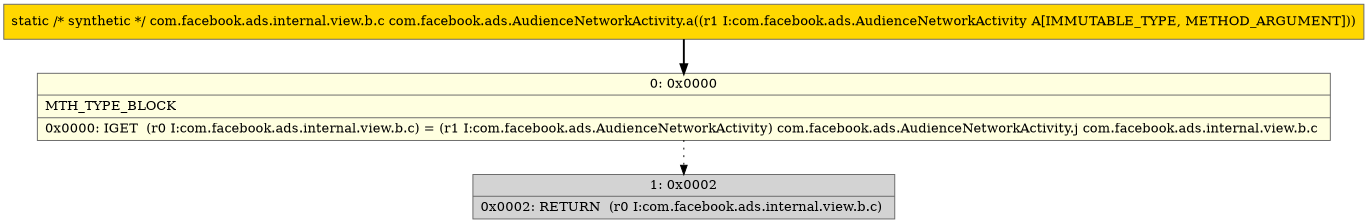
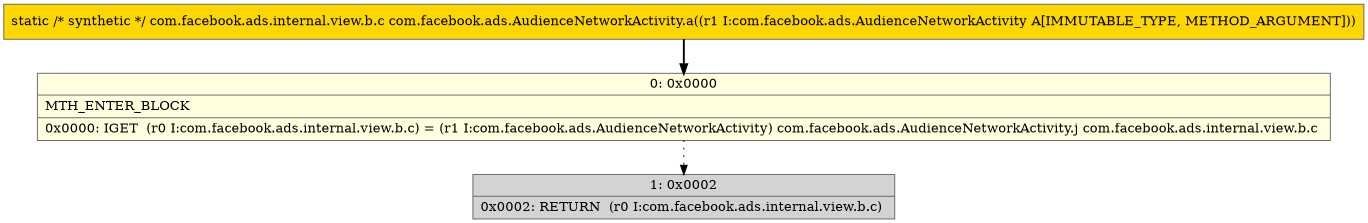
node "0: 0x0000": text "MTH_TYPE_BLOCK" -> "MTH_ENTER_BLOCK"
